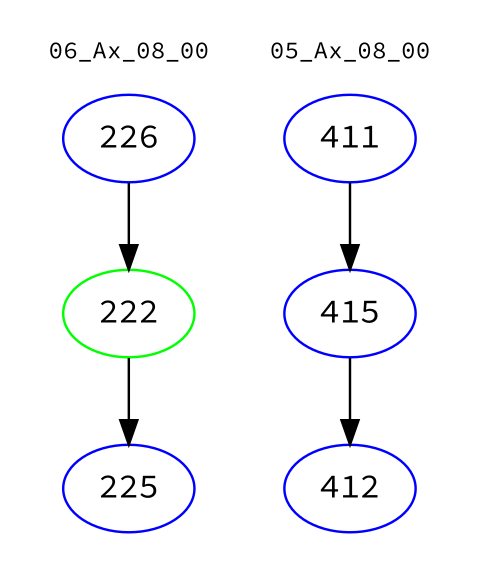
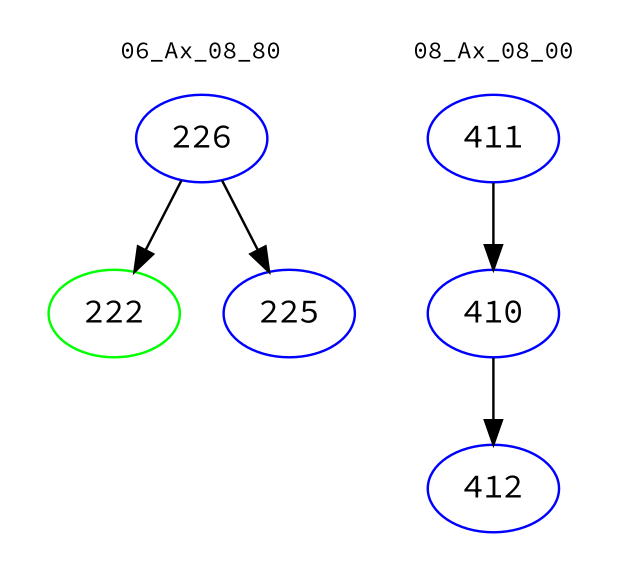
cluster "06_Ax_08_00": label "06_Ax_08_00" -> "06_Ax_08_80"
cluster "05_Ax_08_00": label "05_Ax_08_00" -> "08_Ax_08_00"
node "415": label "415" -> "410"
edge "222" -> "225": now "226" -> "225"
